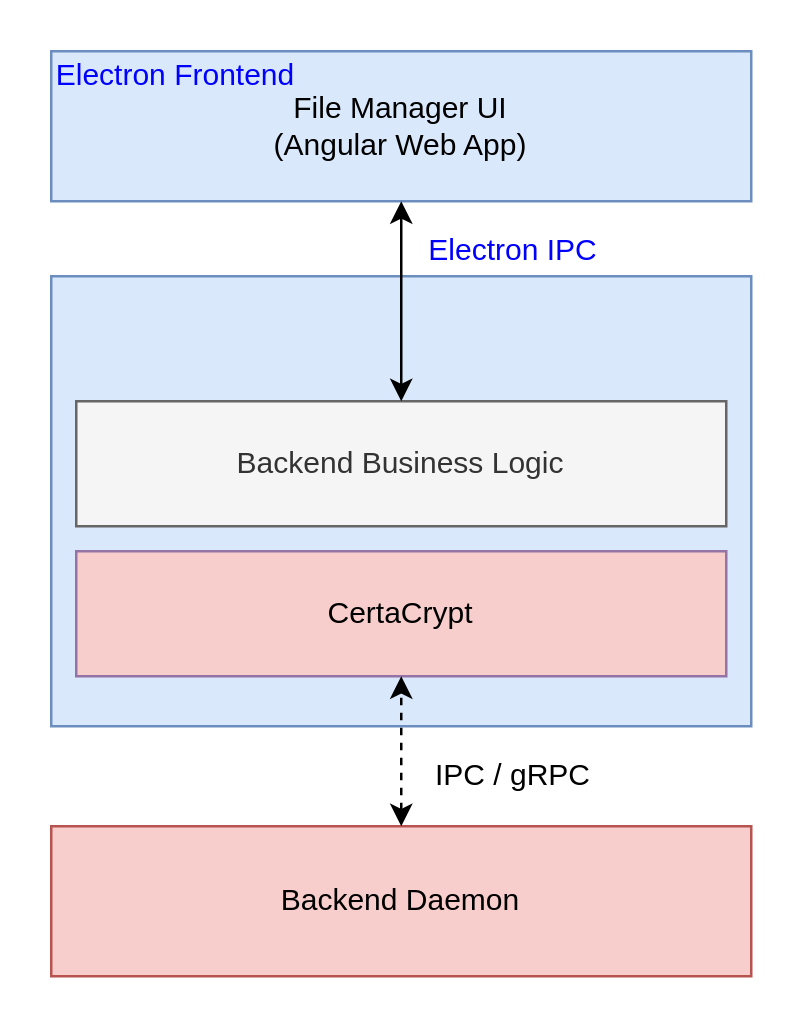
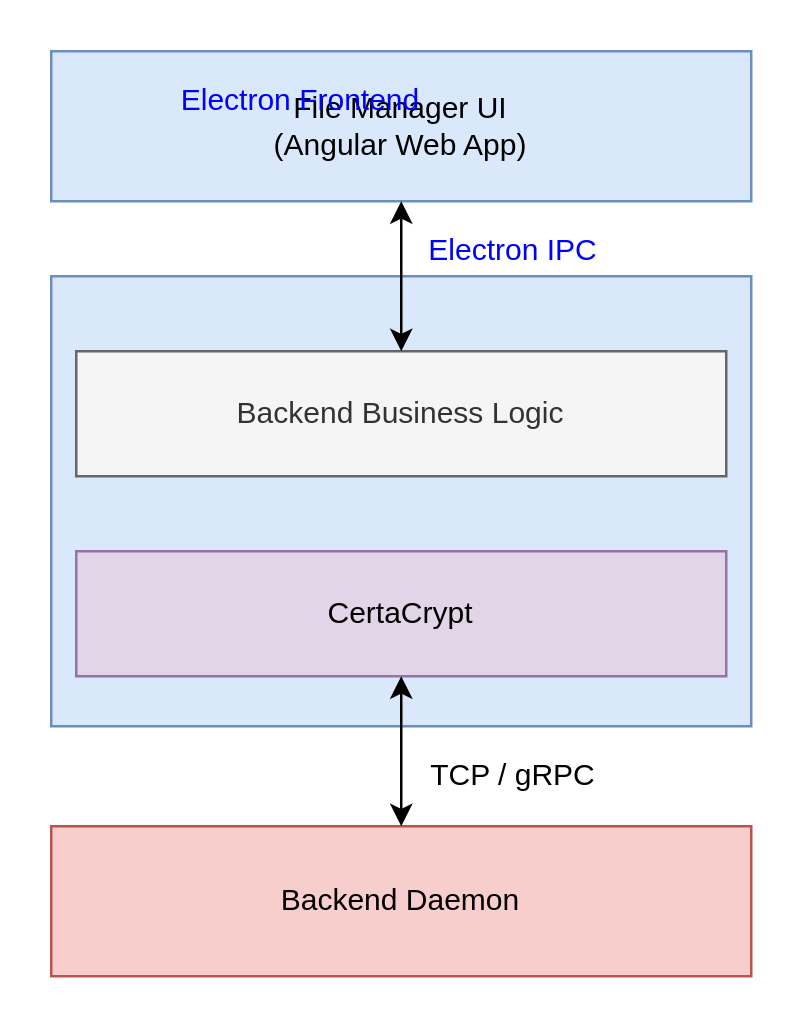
node "Electron Frontend": moved (176, 76) -> (301, 101)
node "Backend Business Logic": moved (401, 464) -> (401, 414)
node "CertaCrypt": fillcolor #f8cecc -> #e1d5e7
edge "CertaCrypt" -- "Backend Daemon": style dashed -> solid
node "IPC / gRPC": label "IPC / gRPC" -> "TCP / gRPC"
